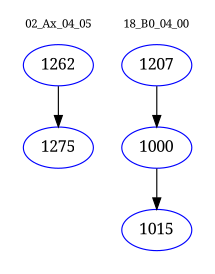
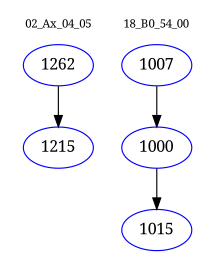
cluster "18_B0_04_00": label "18_B0_04_00" -> "18_B0_54_00"
node "1207": label "1207" -> "1007"
node "1275": label "1275" -> "1215"
